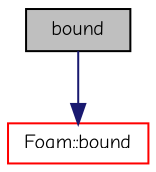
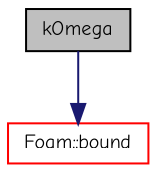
node "bound": label "bound" -> "kOmega"
